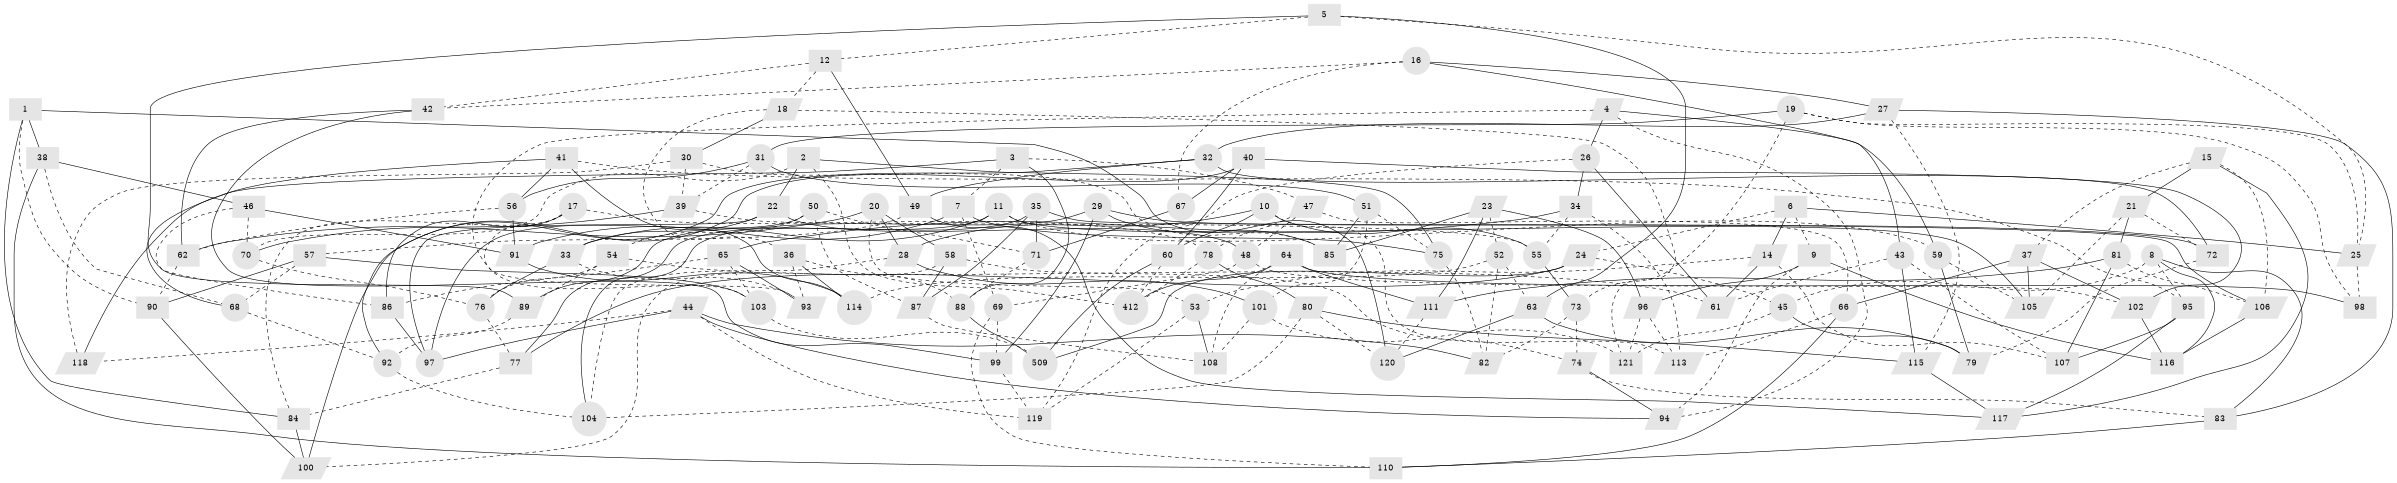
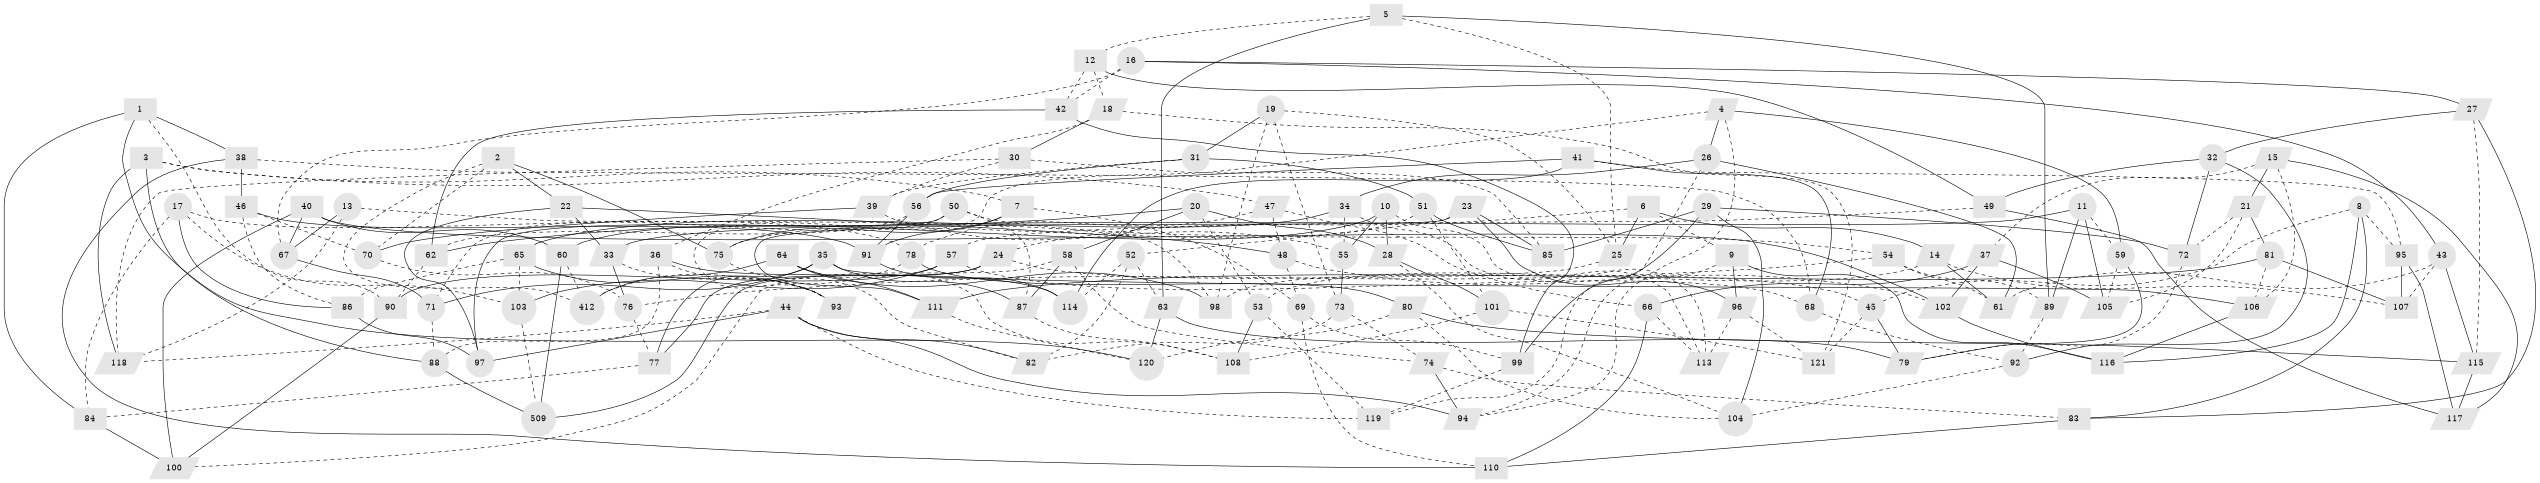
node "13": added
